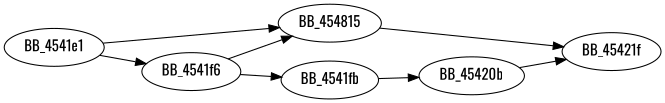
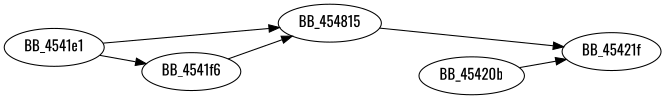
node "BB_4541fb": removed
